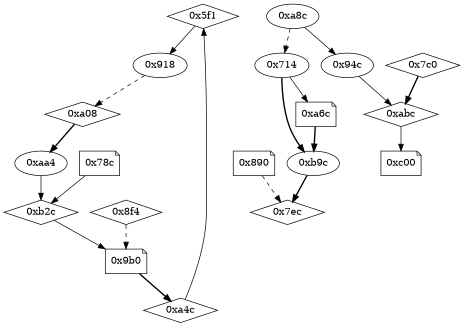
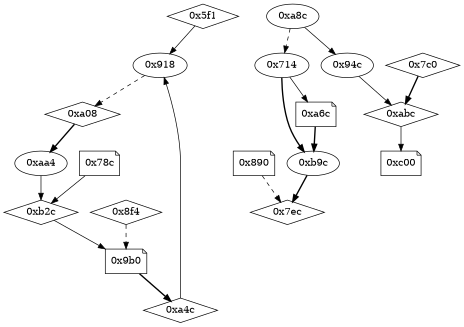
edge "0xa4c" -> "0x5f1": now "0xa4c" -> "0x918"
